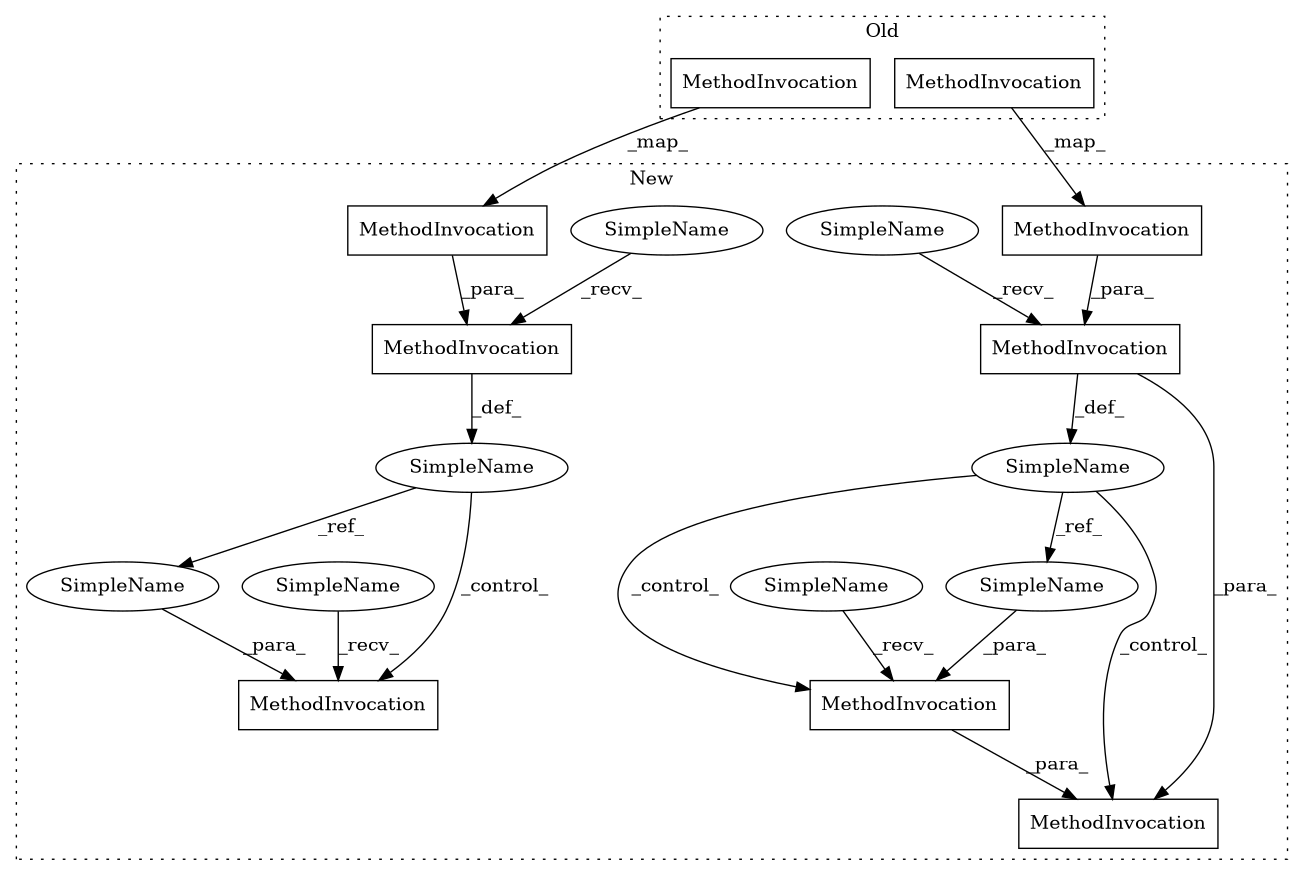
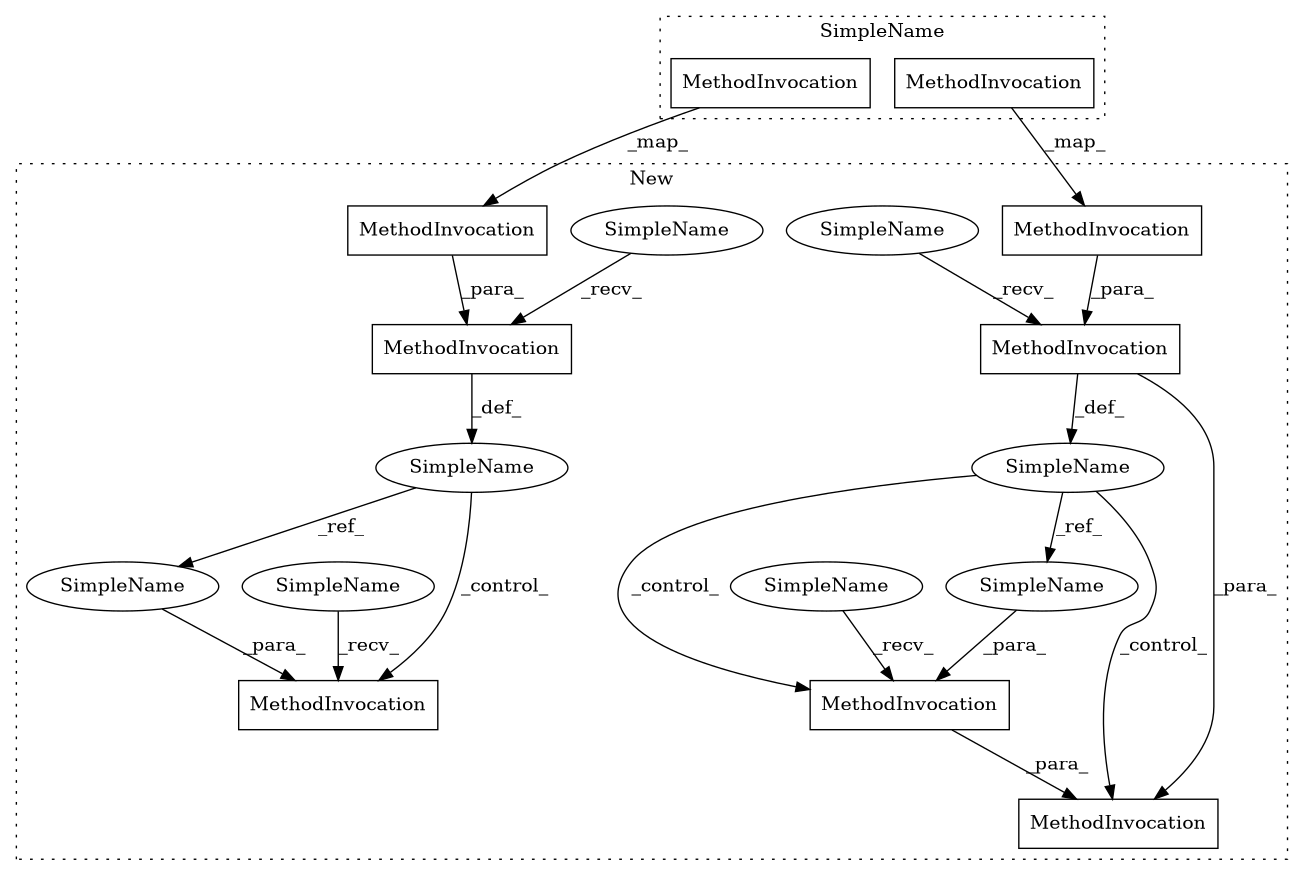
cluster "Old": label "Old" -> "SimpleName"
